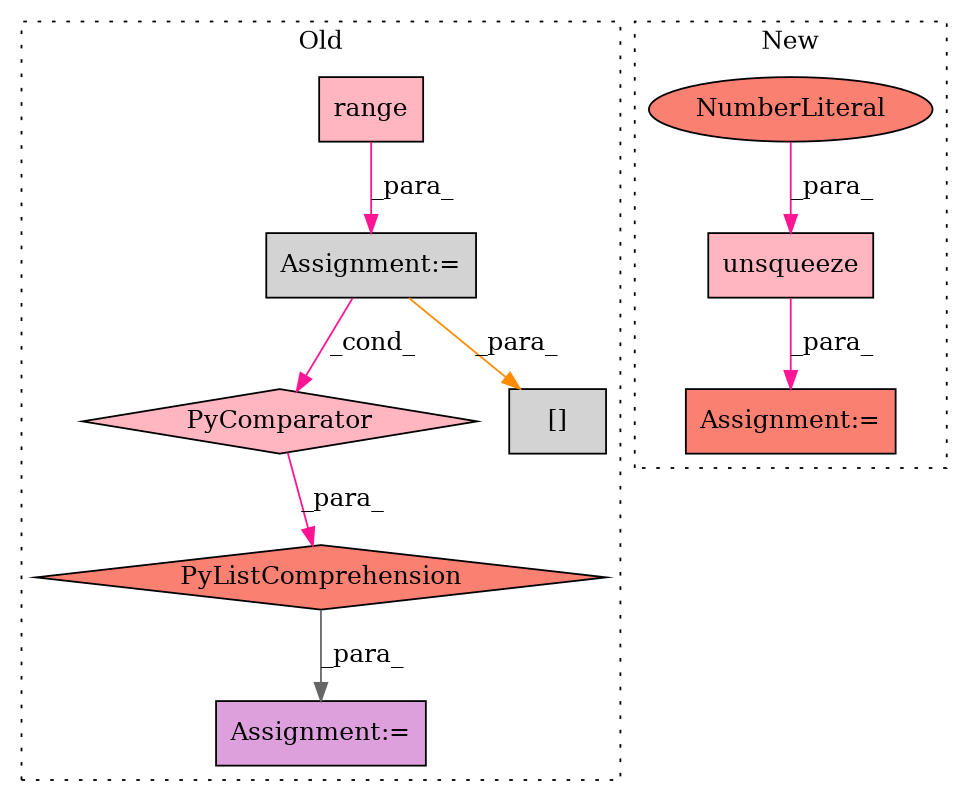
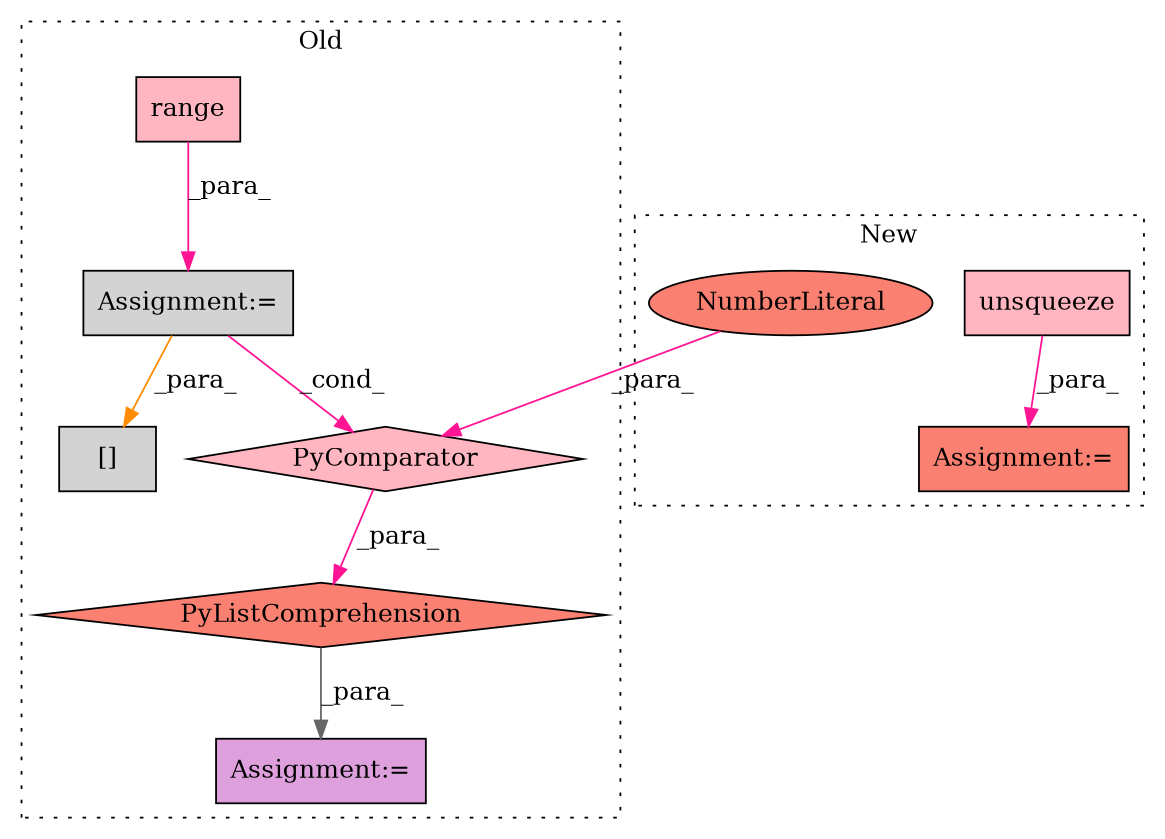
edge "NumberLiteral" -> "unsqueeze": now "NumberLiteral" -> "PyComparator"
